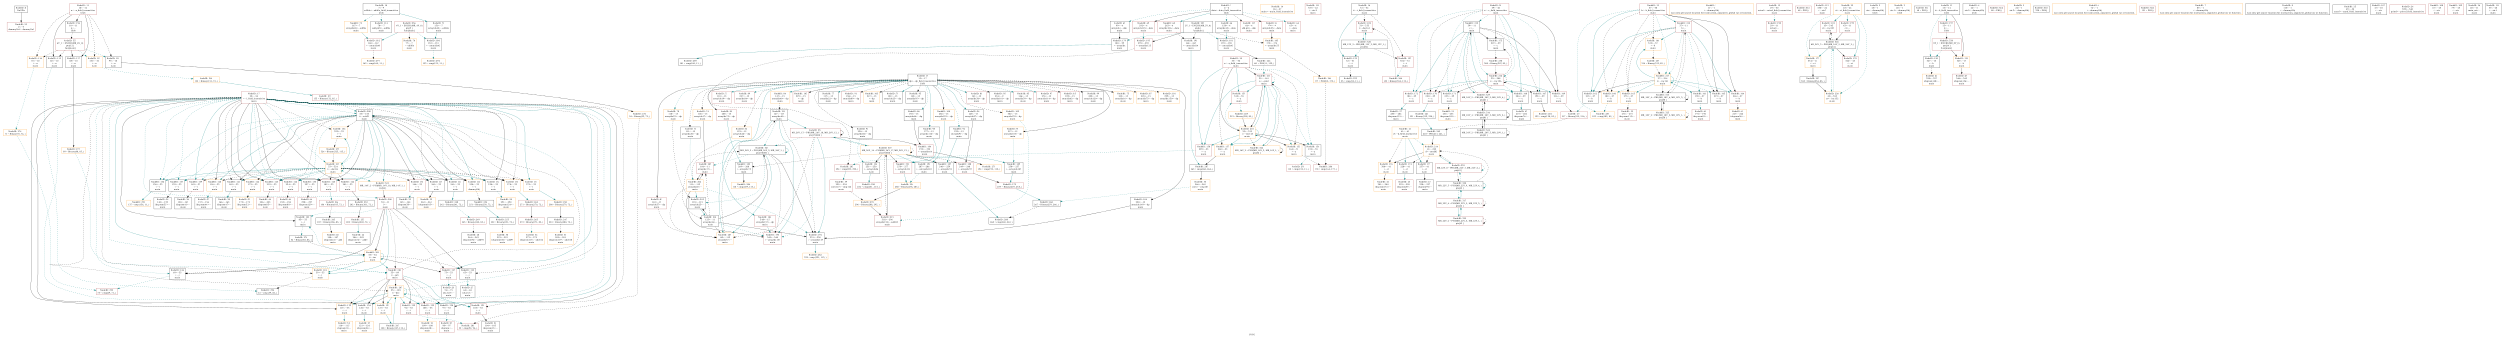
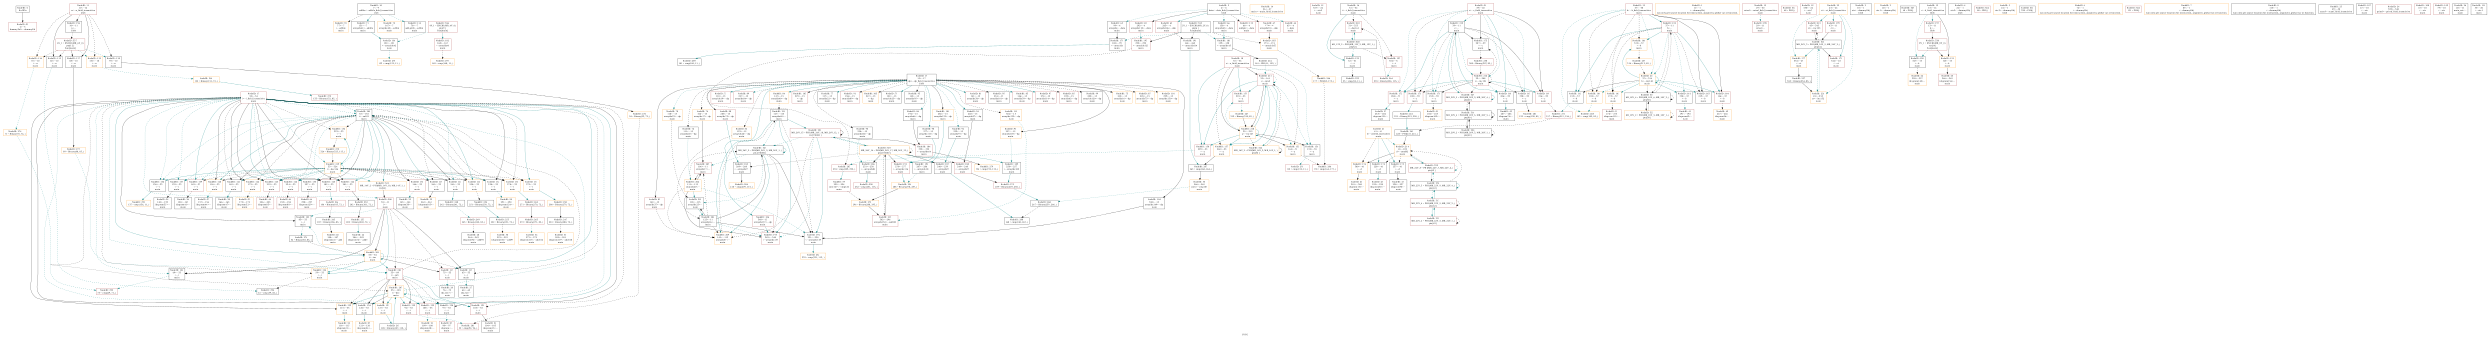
edge "NodeID: 72" -> "NodeID: 182": removed
edge "NodeID: 336" -> "NodeID: 70": now "NodeID: 10" -> "NodeID: 70"
node "NodeID: 148": text "dummyObj" -> "main"
